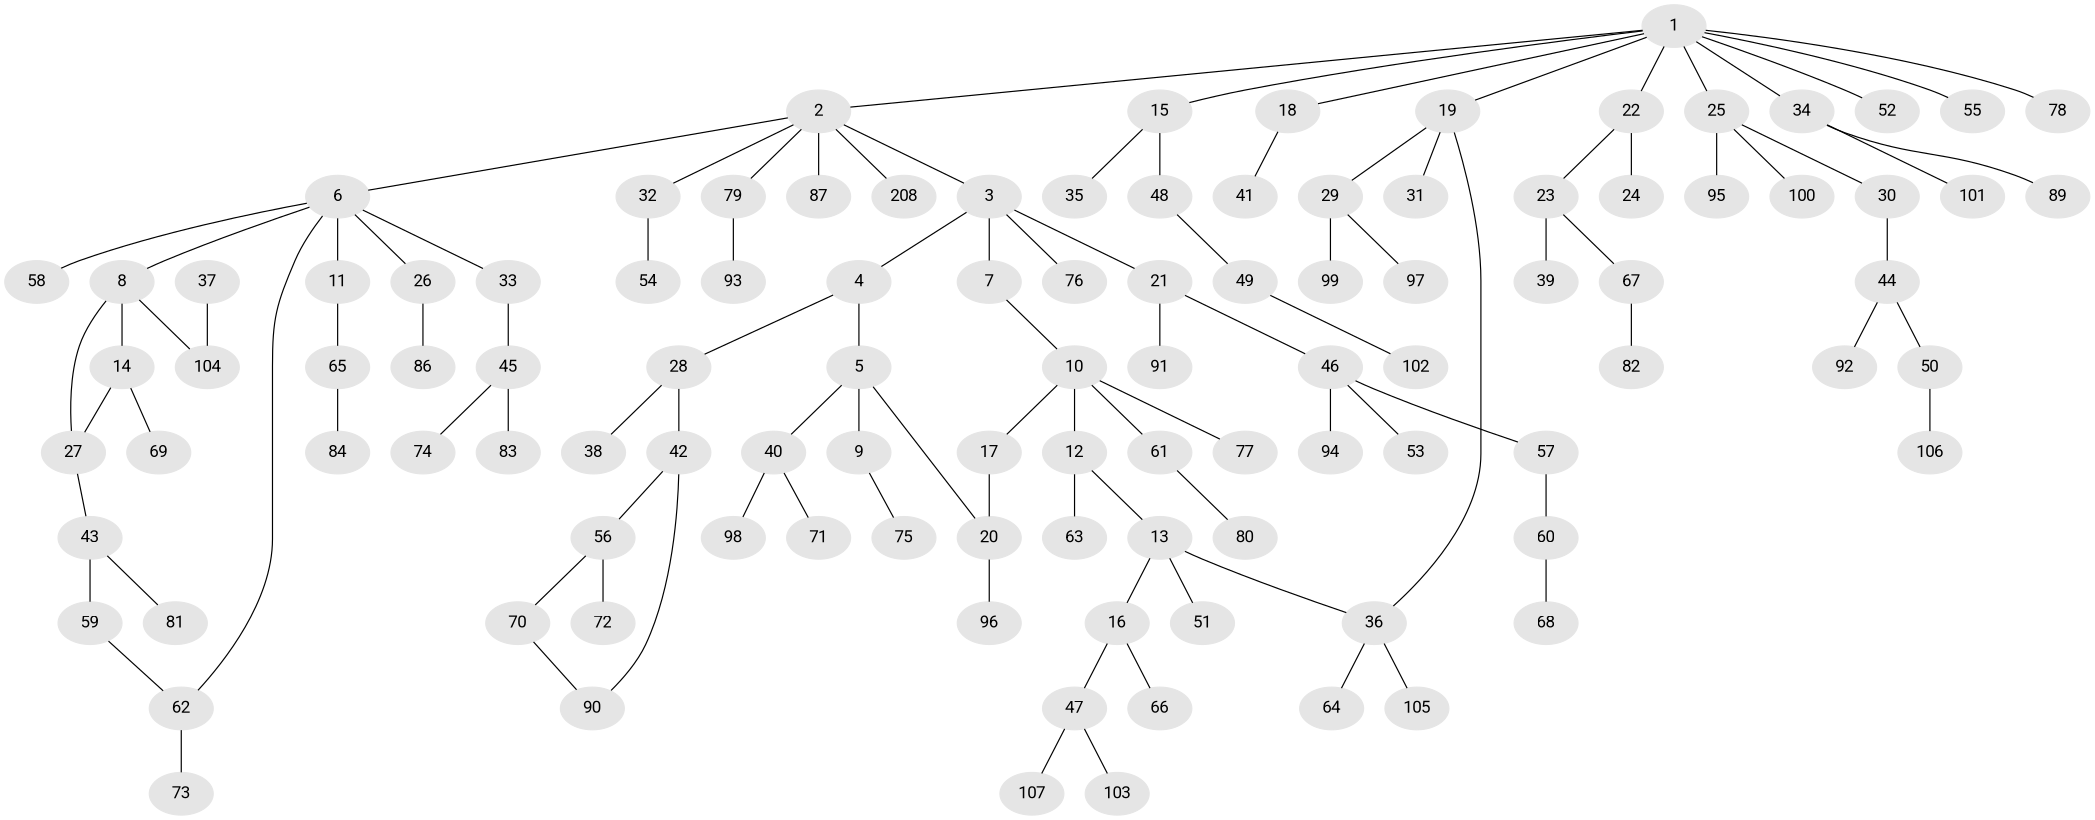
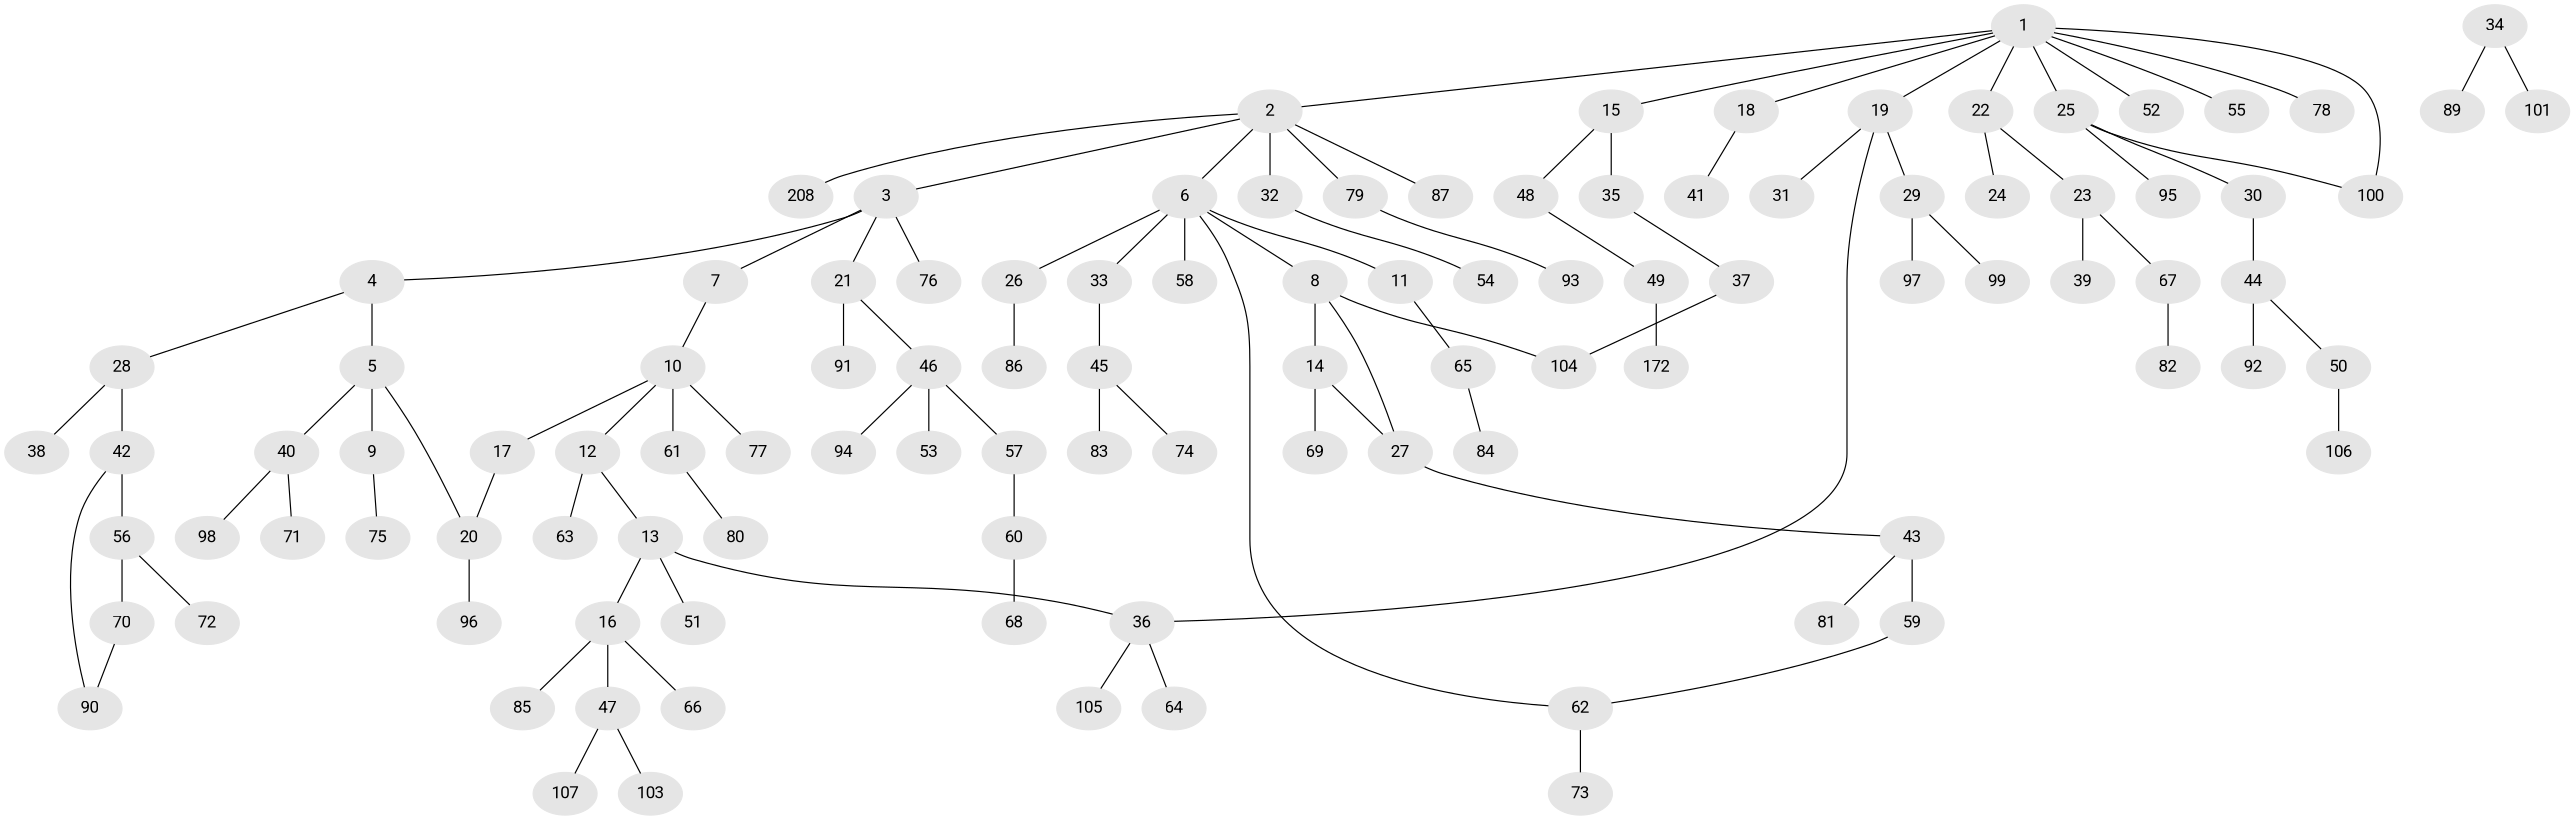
edge "1" -- "34": now "1" -- "100"
edge "35" -- "37": added
node "102": label "102" -> "172"
node "85": added
